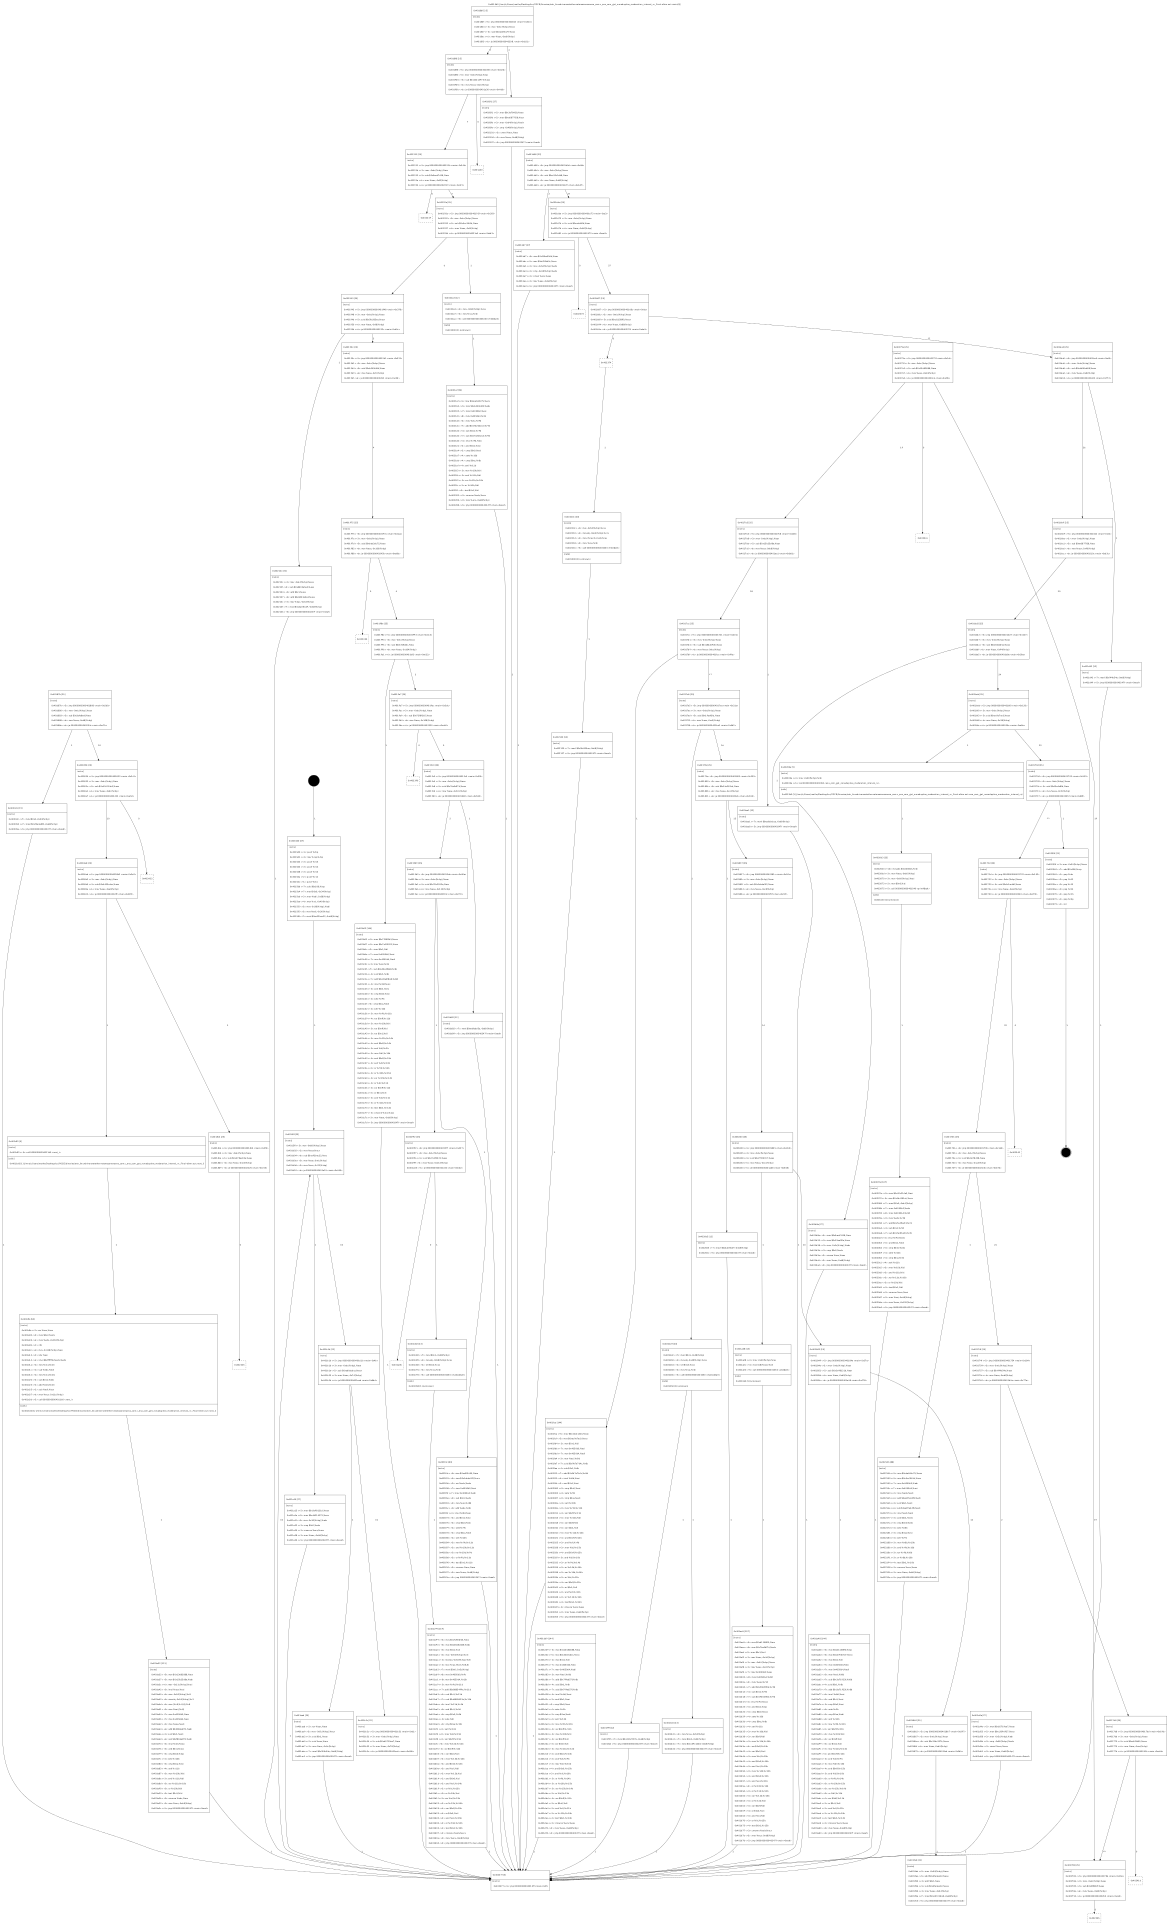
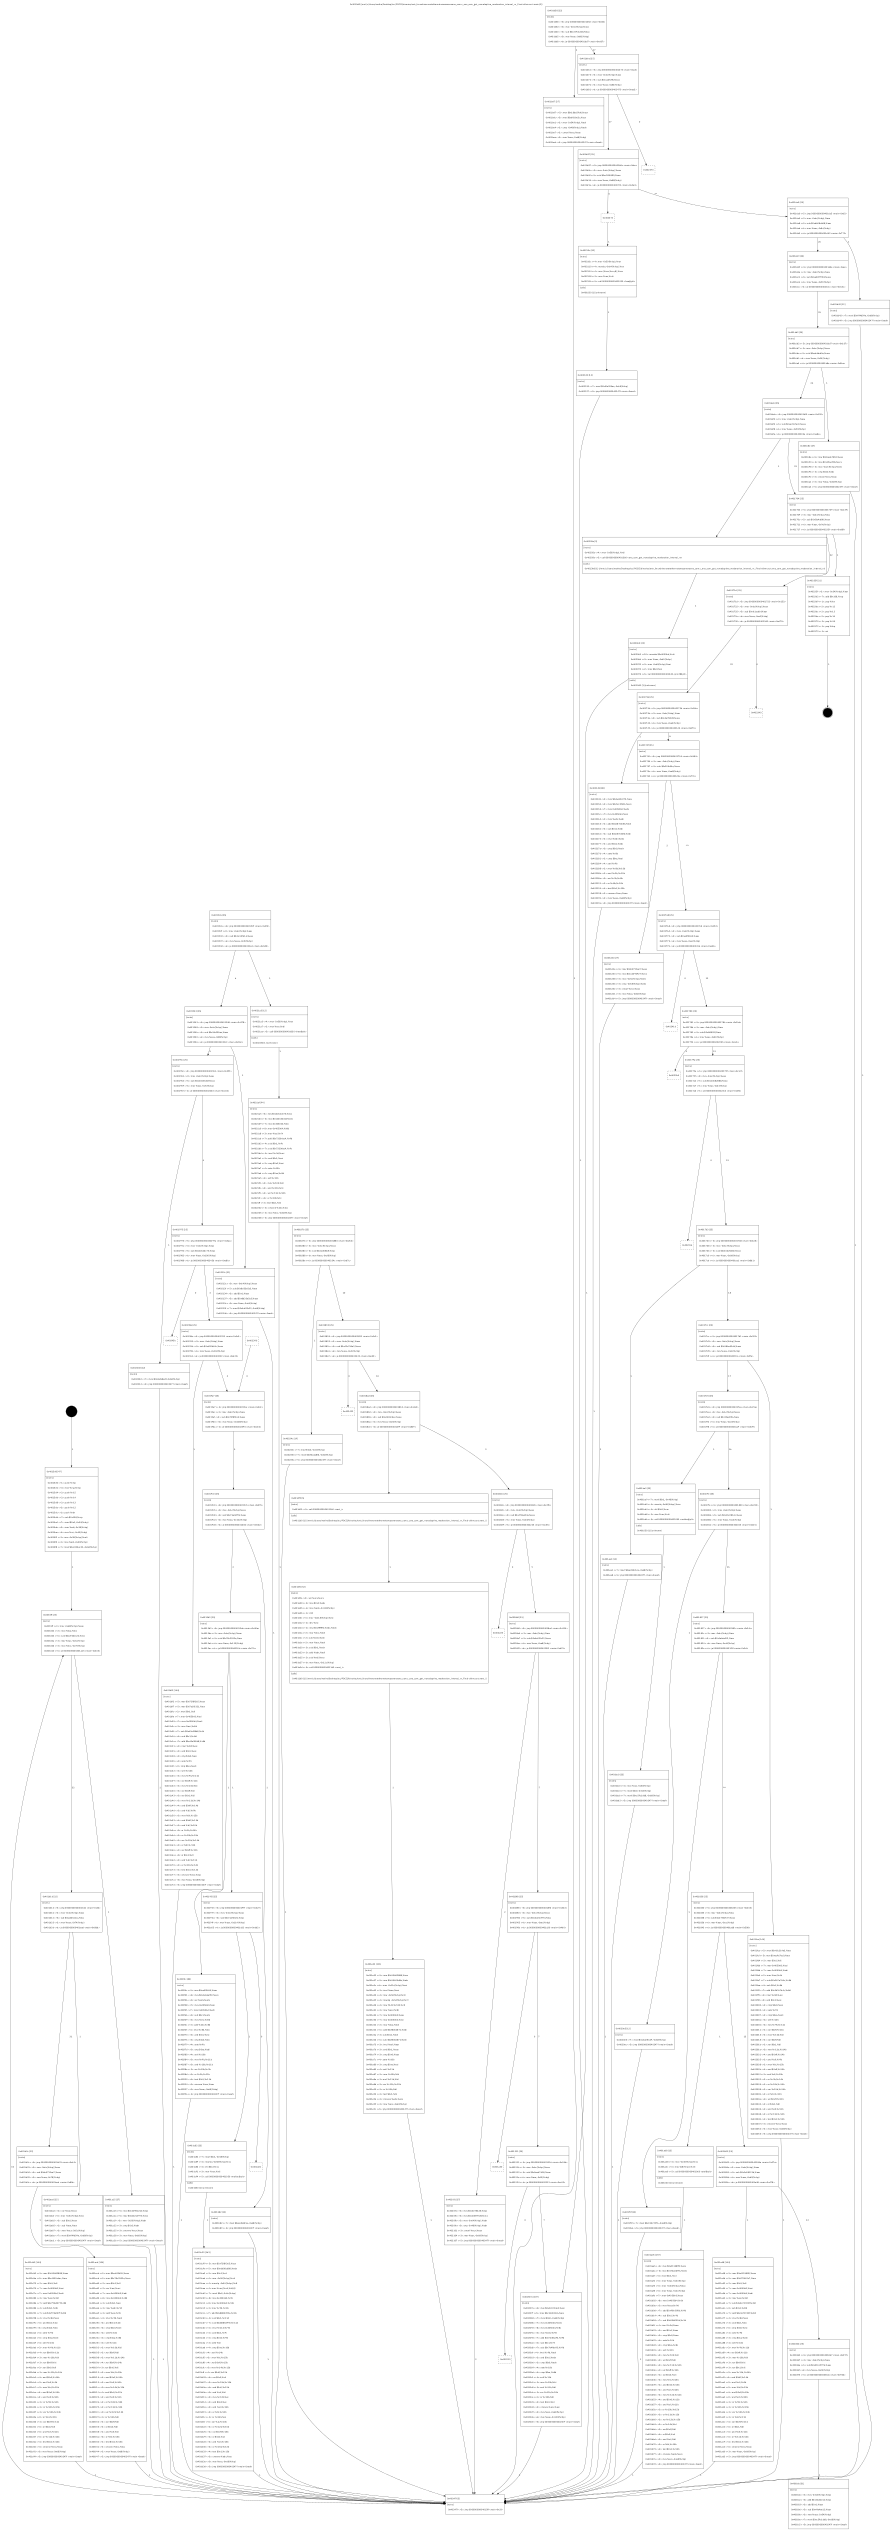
edge "0x401911 [25]" -> "0x40192a [25]": now "0x401911 [25]" -> "0x40207a [107]"
edge "0x4019a7 [25]" -> "0x402390": reversed
edge "0x40179a [25]" -> "0x401781 [25]": reversed
node "0x40220d [12]": added
edge "0x401ba9 [23]" -> "0x401f9f [12]": now "0x401817 [25]" -> "0x401f9f [12]"
edge "0x4018c6 [25]" -> "0x4018df [25]": added, label "9"
node "0x401ec6 [134]": added
edge "0x401a48 [144]" -> "0x40247f [5]": added, label "1"
